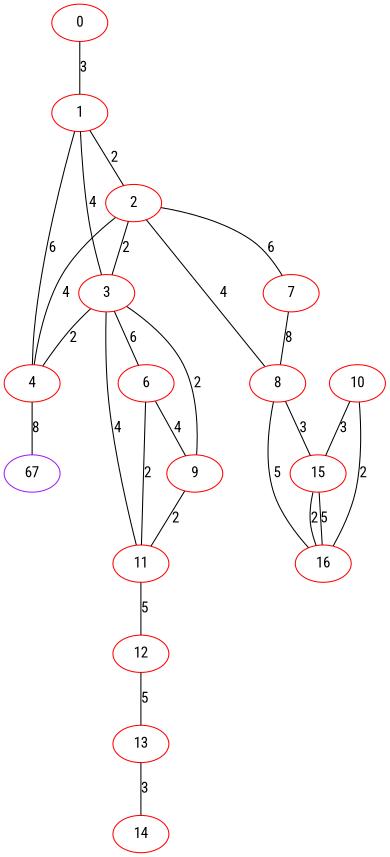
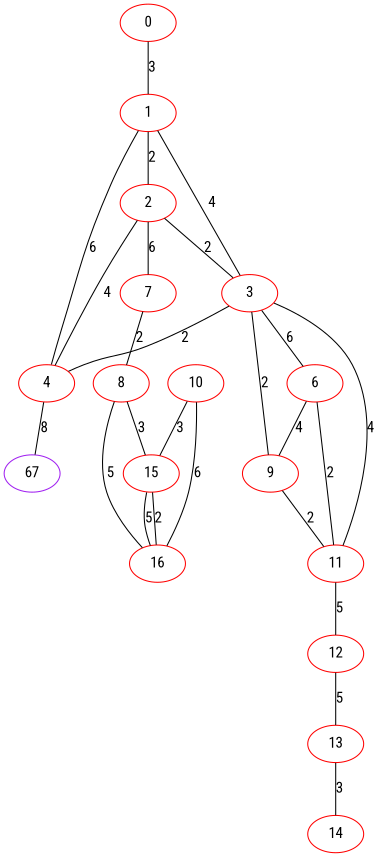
edge "2" -- "8": removed, label "4"
edge "7" -- "8": label "8" -> "2"
edge "10" -- "16": label "2" -> "6"
